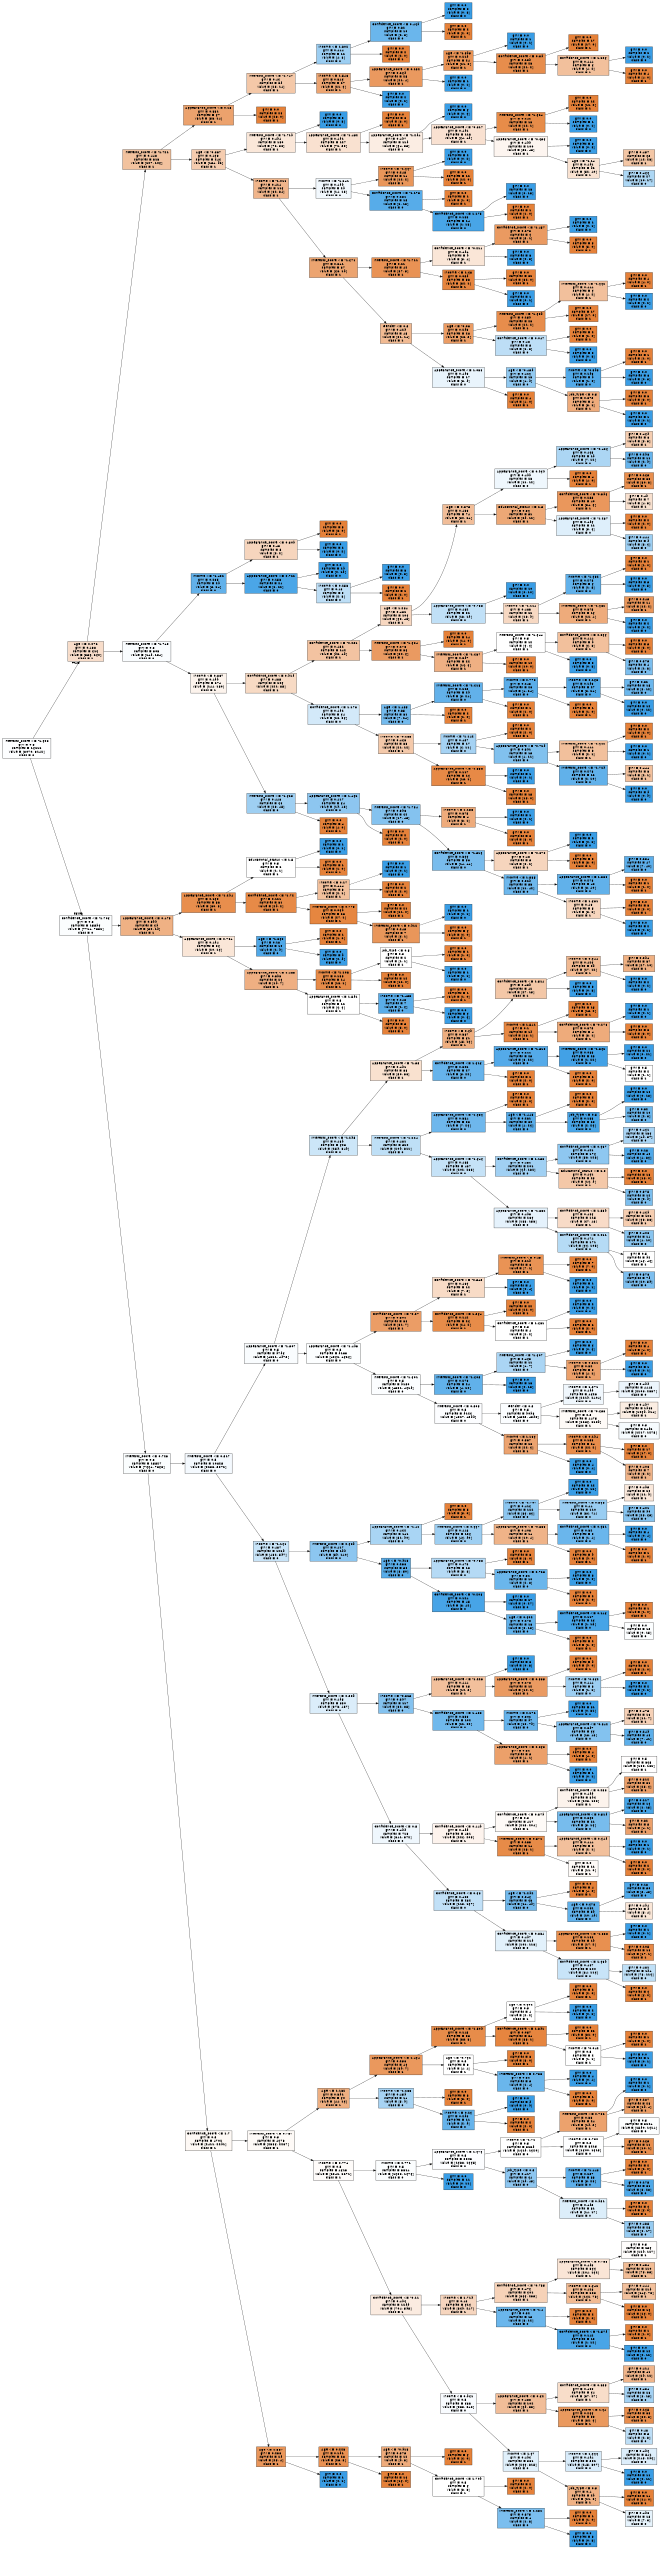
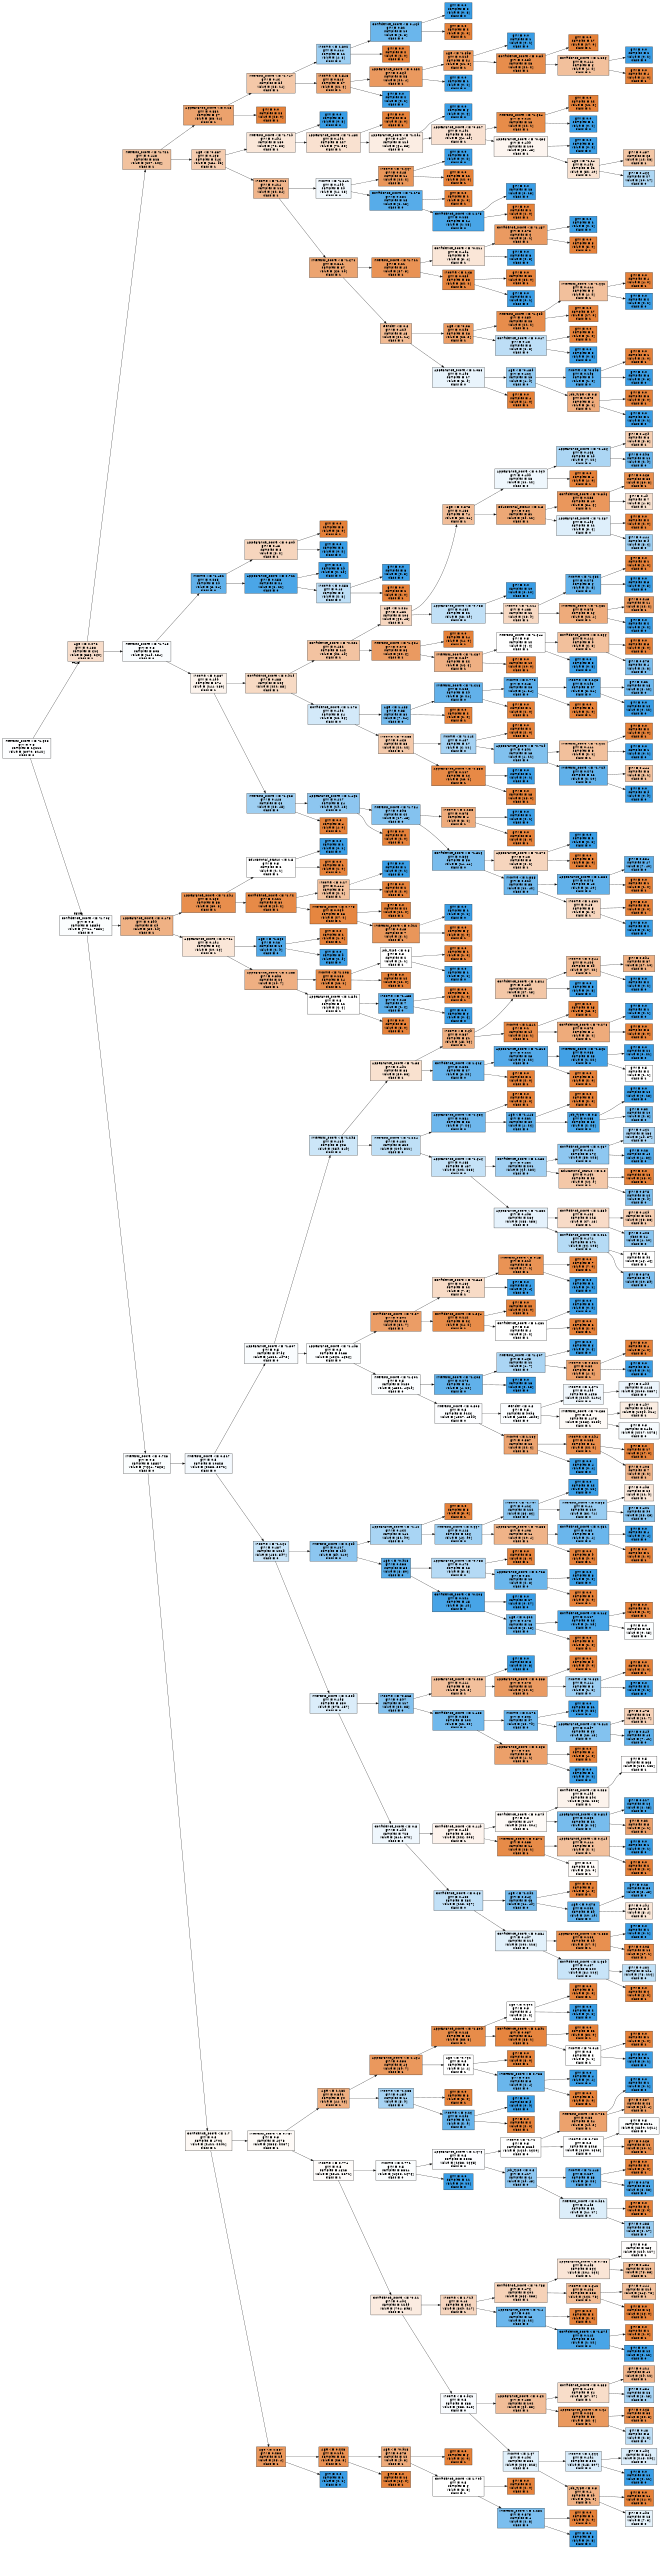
node "gini = 0.408 samples = 14 value = [4, 10] class = 0": label "gini = 0.408 samples = 14 value = [4, 10] class = 0" -> "gini = 0.408 class = 14 value = [4, 10] class = 0"
node "gini = 0.312 samples = 31 value = [25, 6] class = 1": removed
